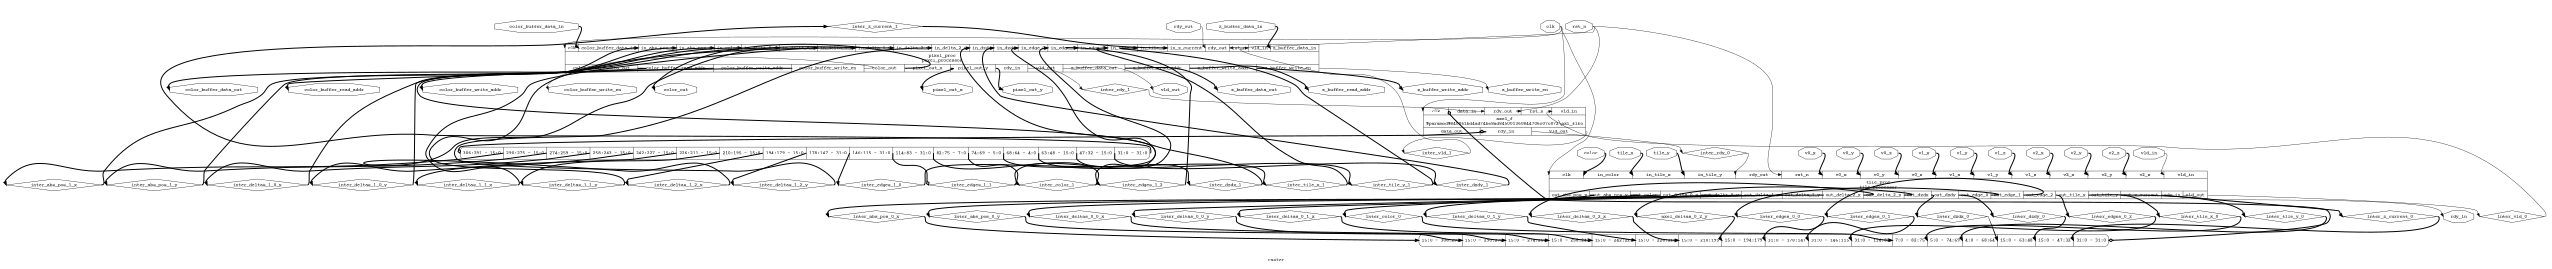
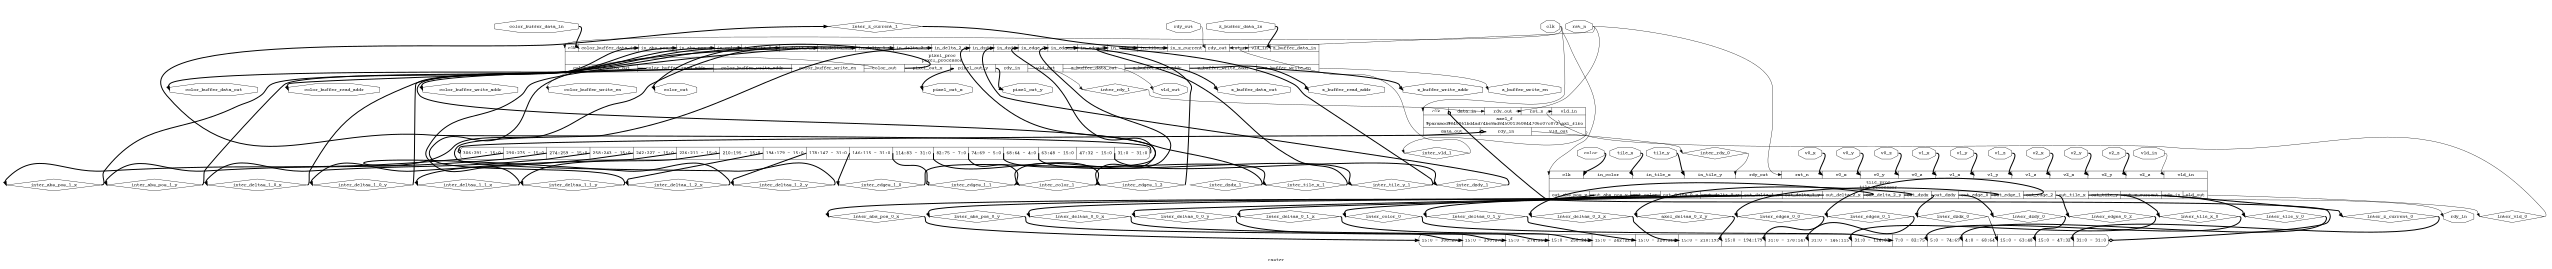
edge "306:291 - 15:0" -> "inter_dzdx_1": removed
